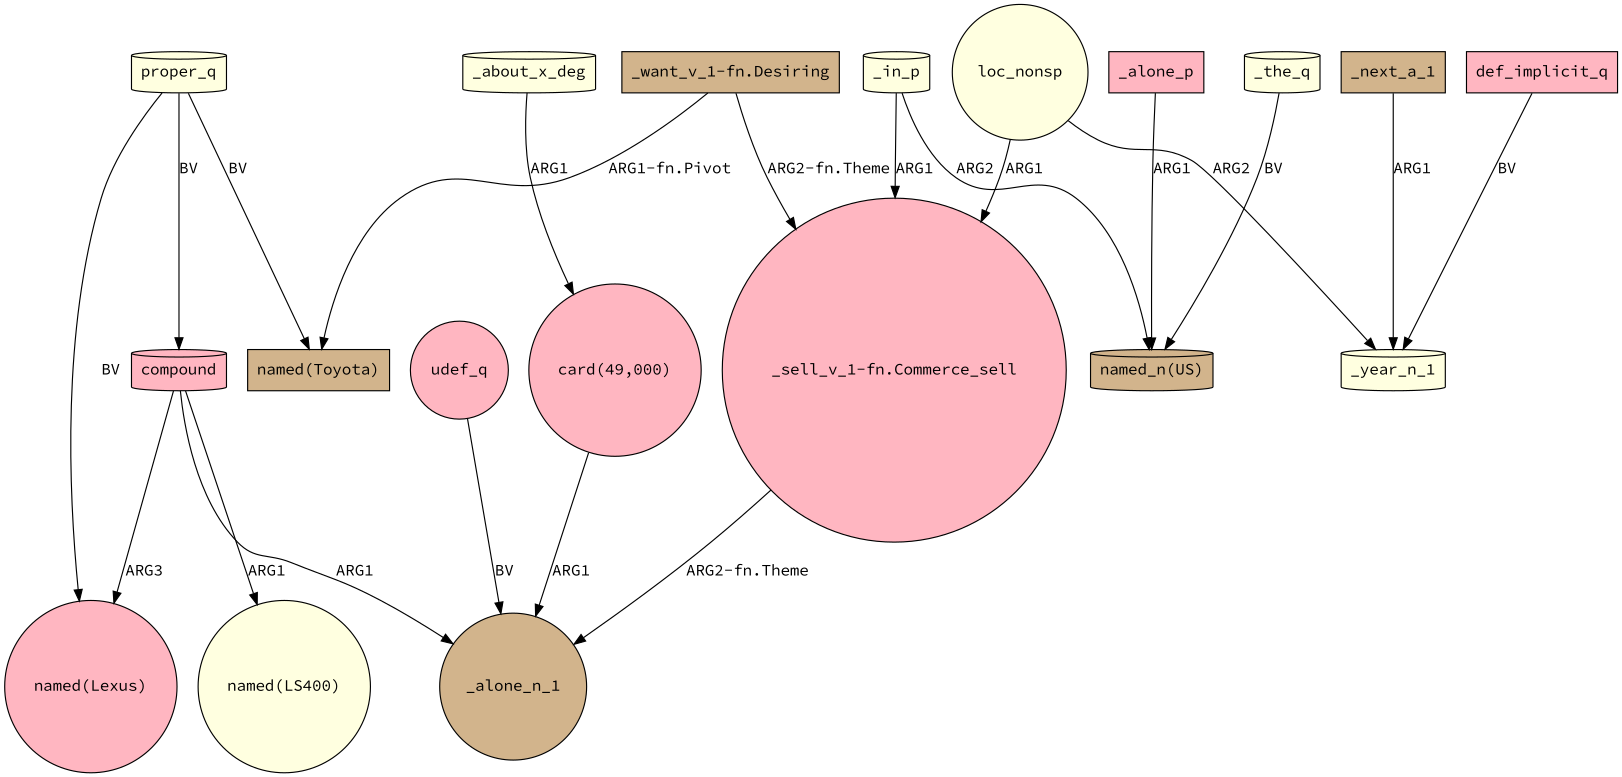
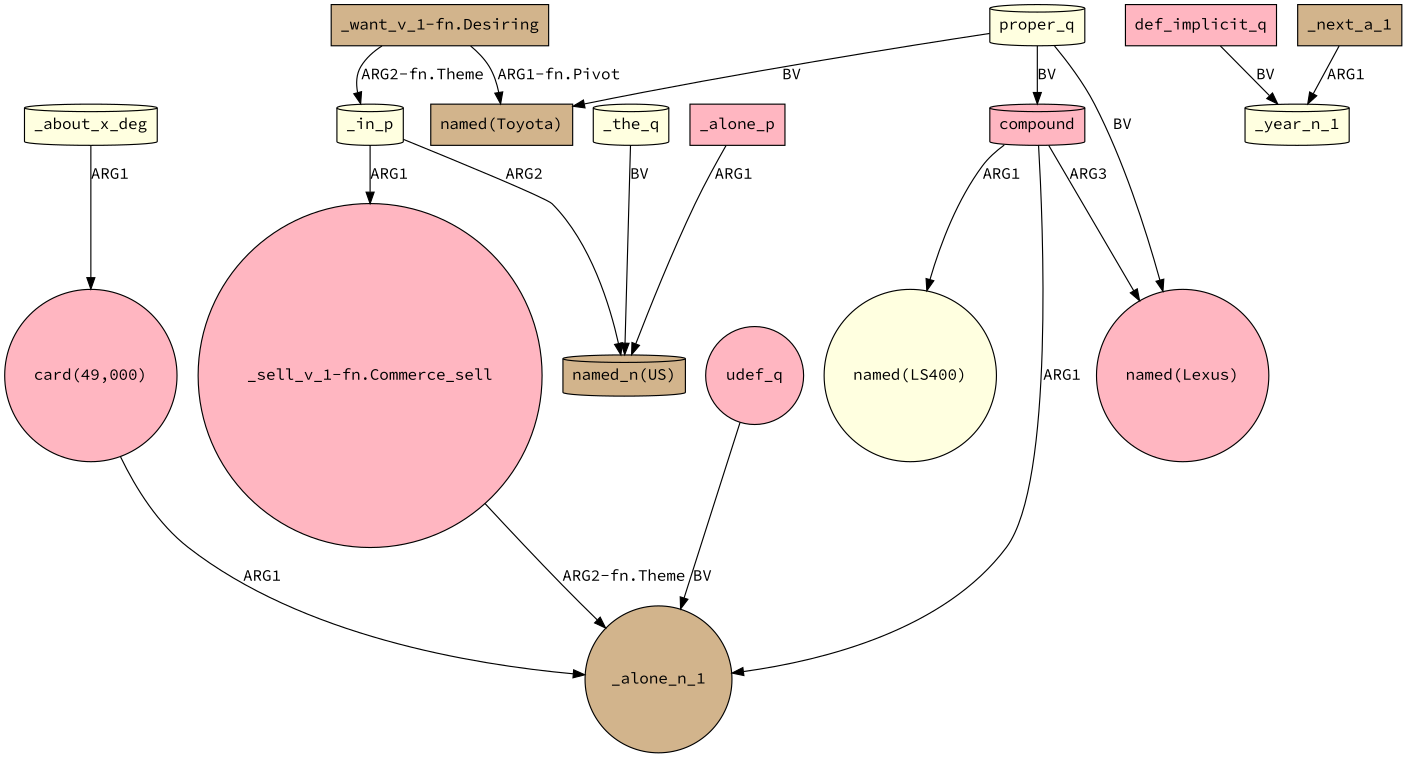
node "loc_nonsp": removed
edge "_want_v_1-fn.Desiring" -> "_sell_v_1-fn.Commerce_sell": now "_want_v_1-fn.Desiring" -> "_in_p"
